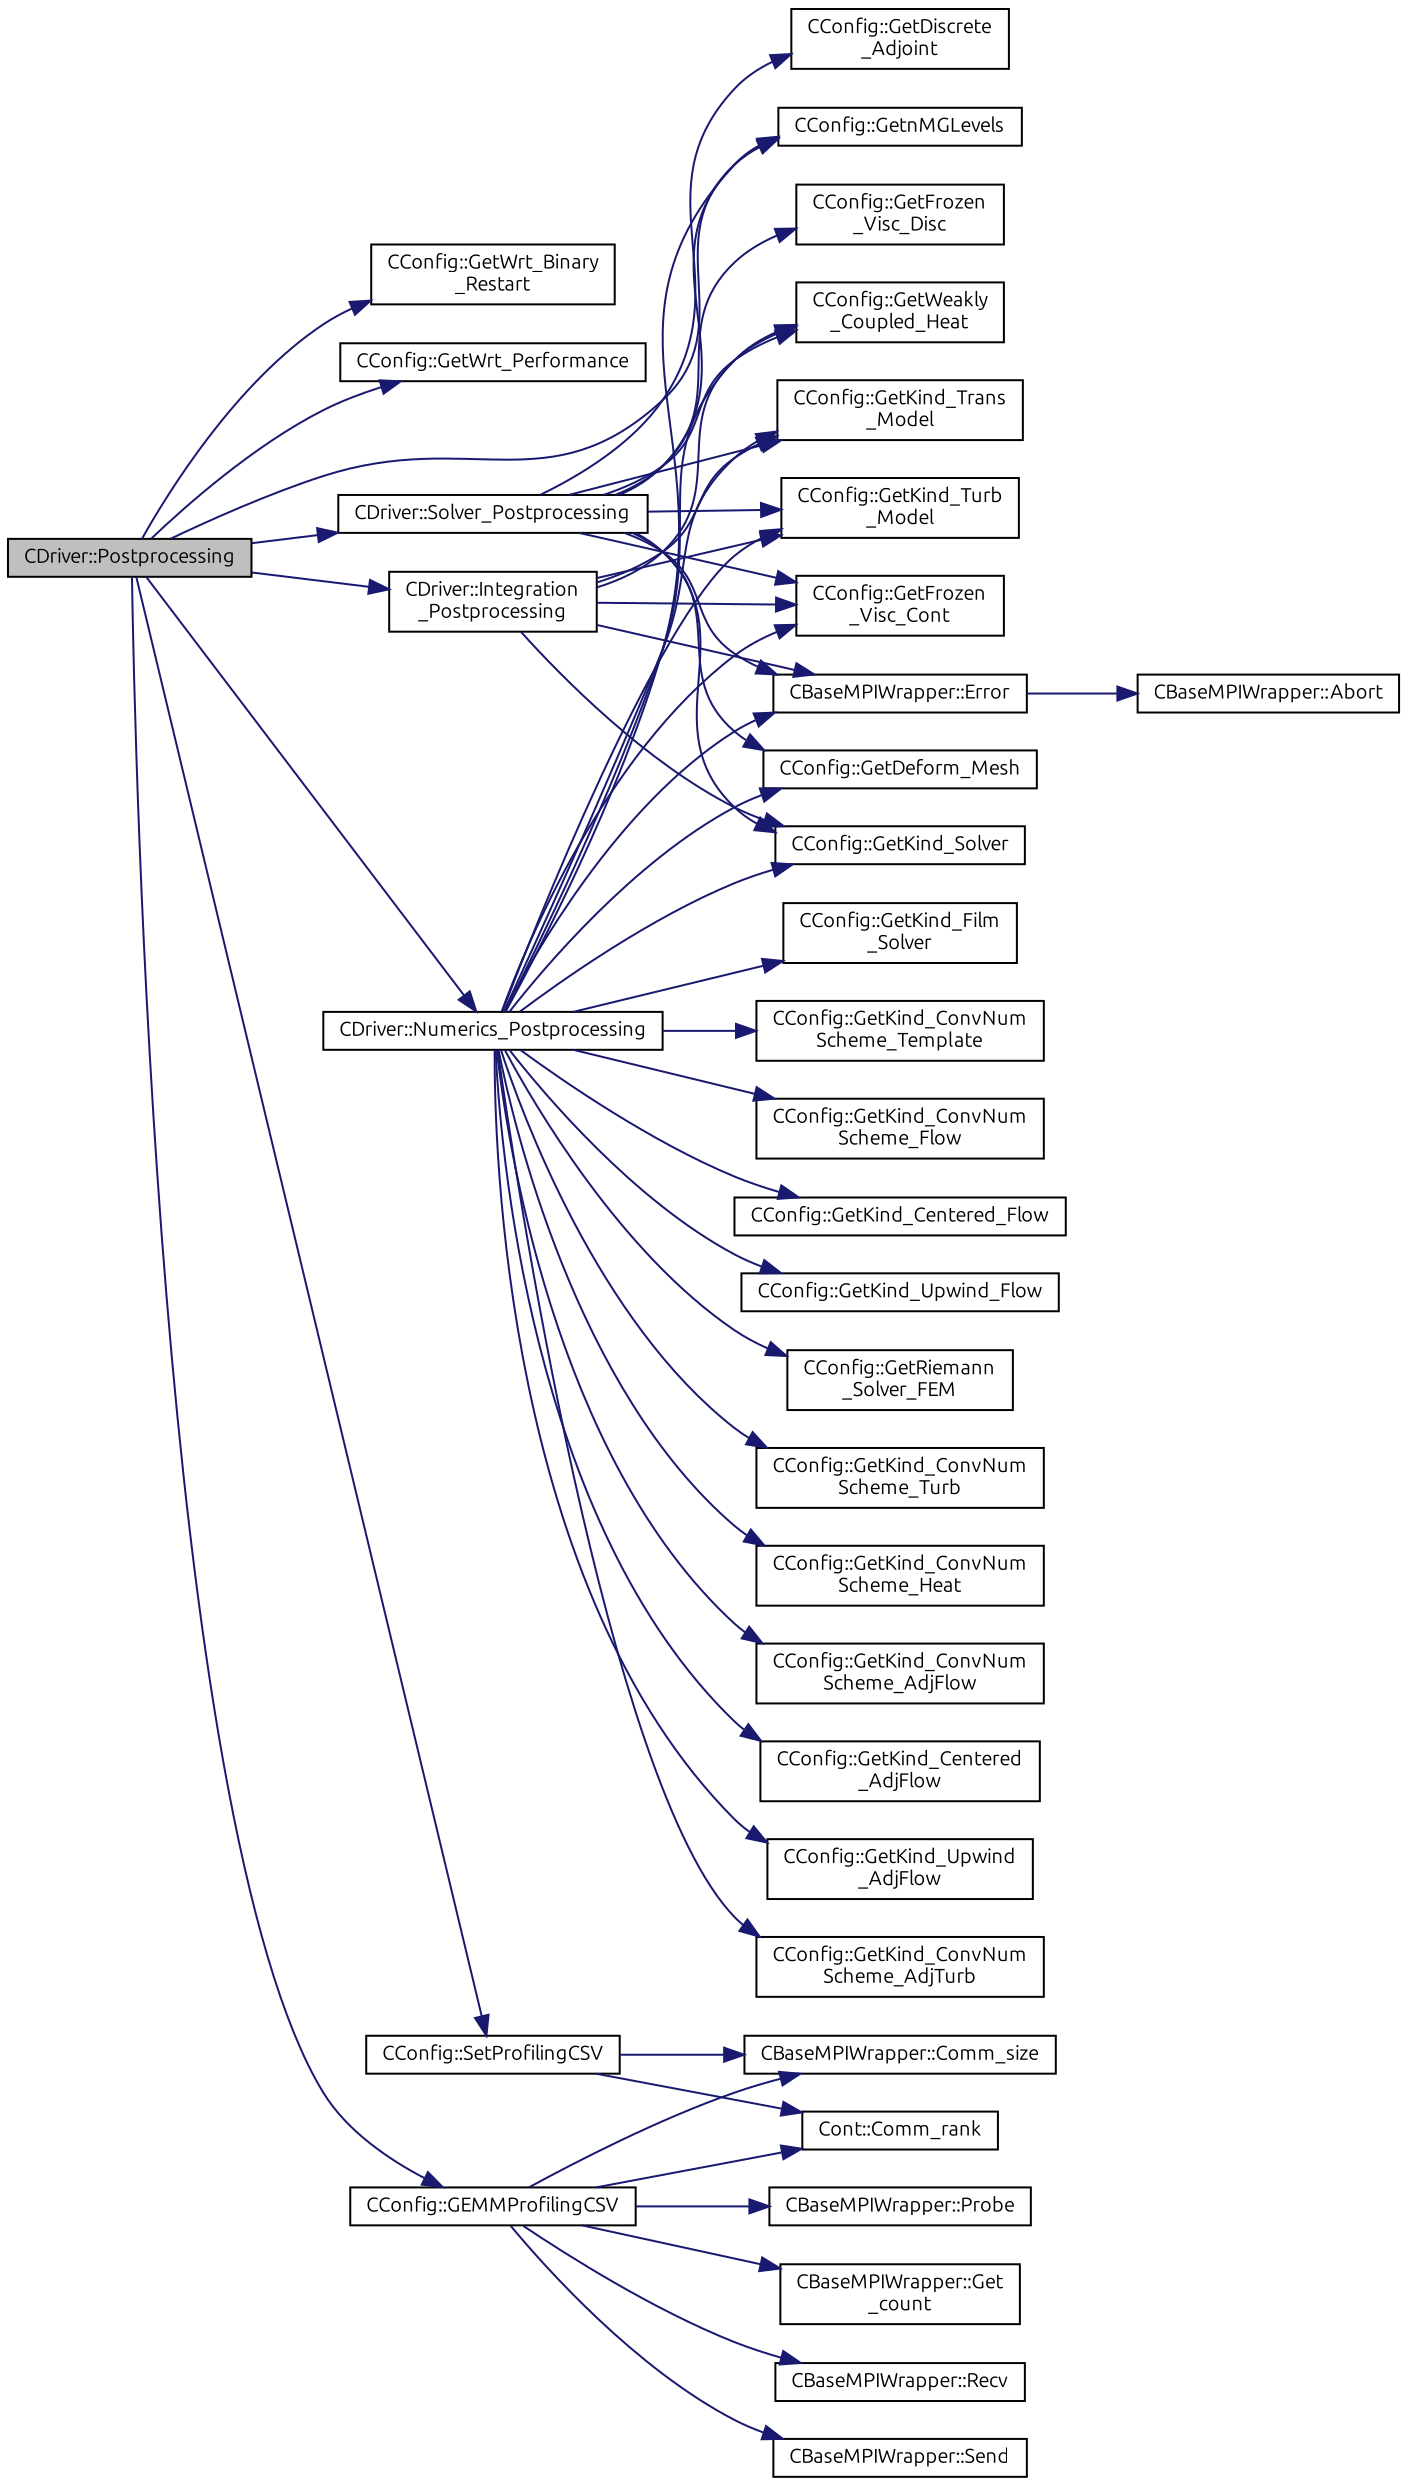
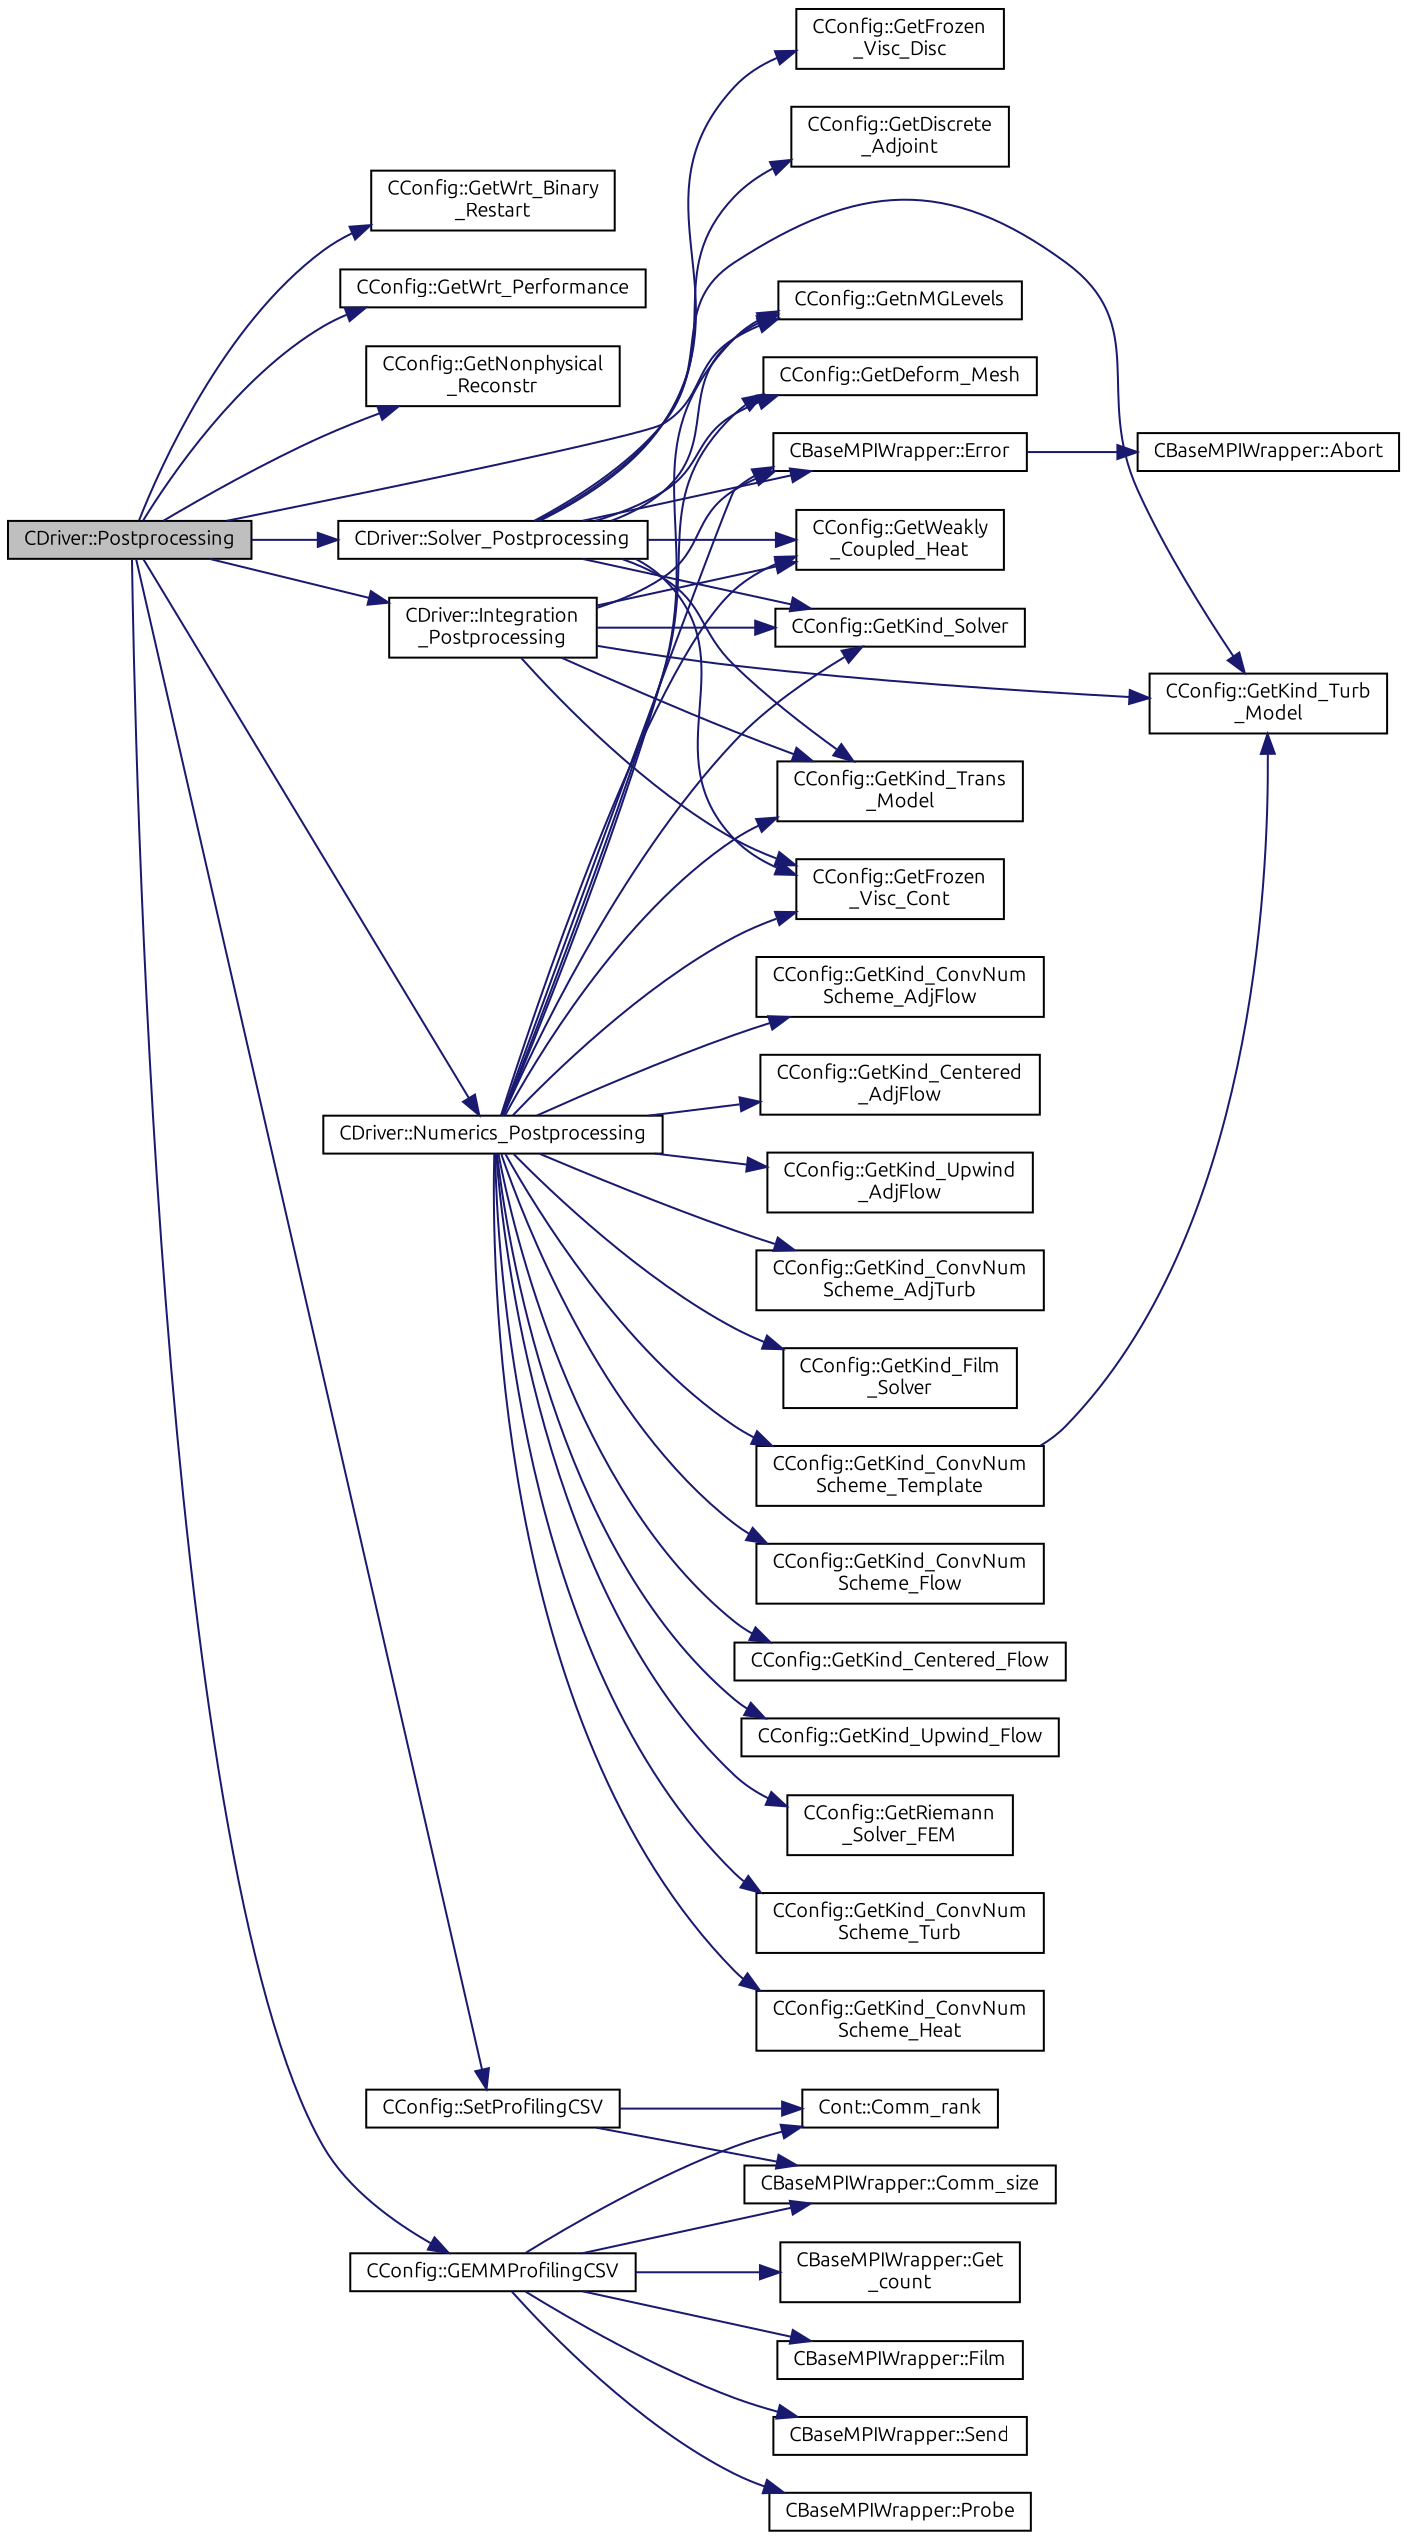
node "CConfig::GetNonphysical _Reconstr": added
edge "CDriver::Numerics_Postprocessing" -> "CConfig::GetKind_Turb _Model": now "CConfig::GetKind_ConvNum Scheme_Template" -> "CConfig::GetKind_Turb _Model"
node "CBaseMPIWrapper::Recv": label "CBaseMPIWrapper::Recv" -> "CBaseMPIWrapper::Film"
